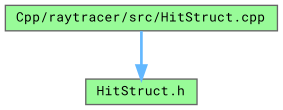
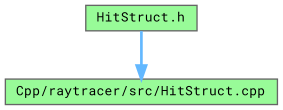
edge "Cpp/raytracer/src/HitStruct.cpp" -> "HitStruct.h": reversed
